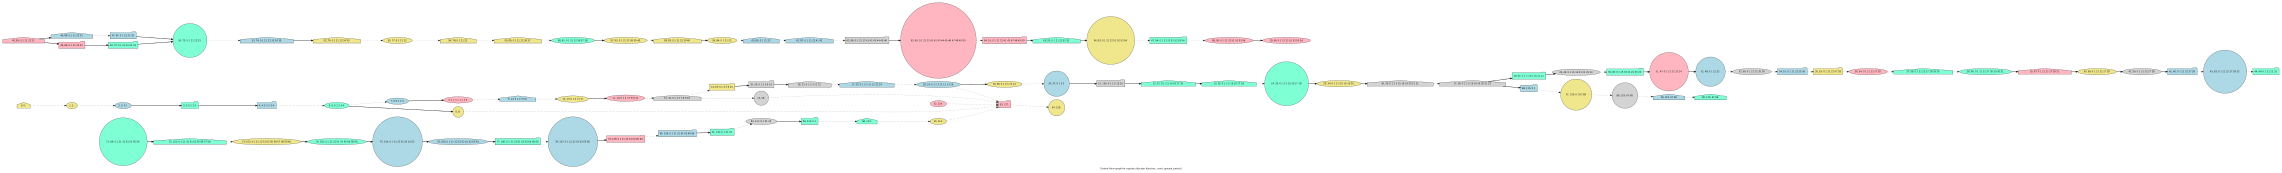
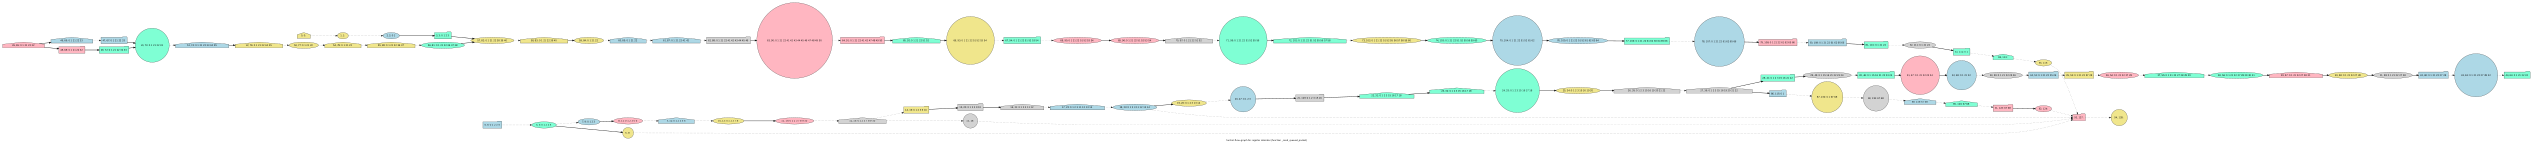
node "70, 97: 0 1 21 22 51 52": added
edge "3, 3: 0 1 2 3" -> "4, 4: 0 1 2 3 4": now "3, 3: 0 1 2 3" -> "57, 82: 0 1 21 22 38 39 40"
node "91, 123: 67 68": added
